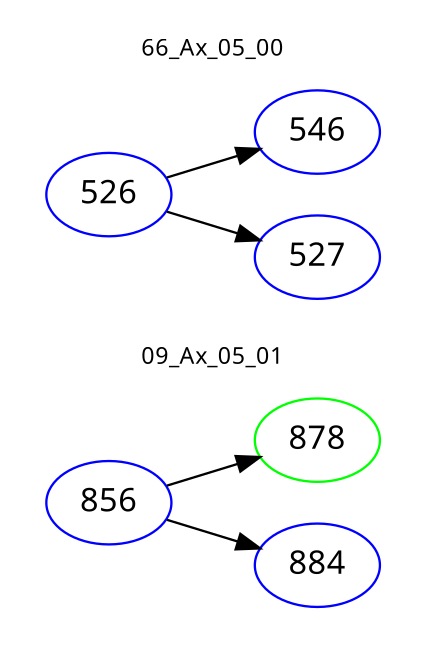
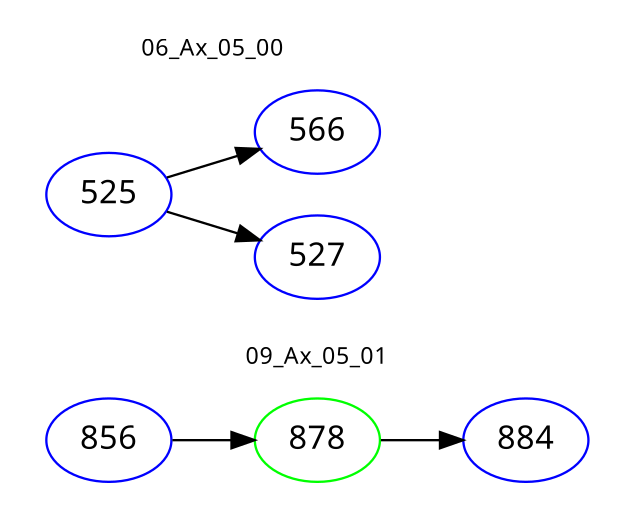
cluster "66_Ax_05_00": label "66_Ax_05_00" -> "06_Ax_05_00"
node "546": label "546" -> "566"
node "526": label "526" -> "525"
edge "856" -> "884": now "878" -> "884"
